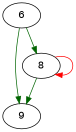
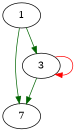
node "6": label "6" -> "1"
node "8": label "8" -> "3"
node "9": label "9" -> "7"
